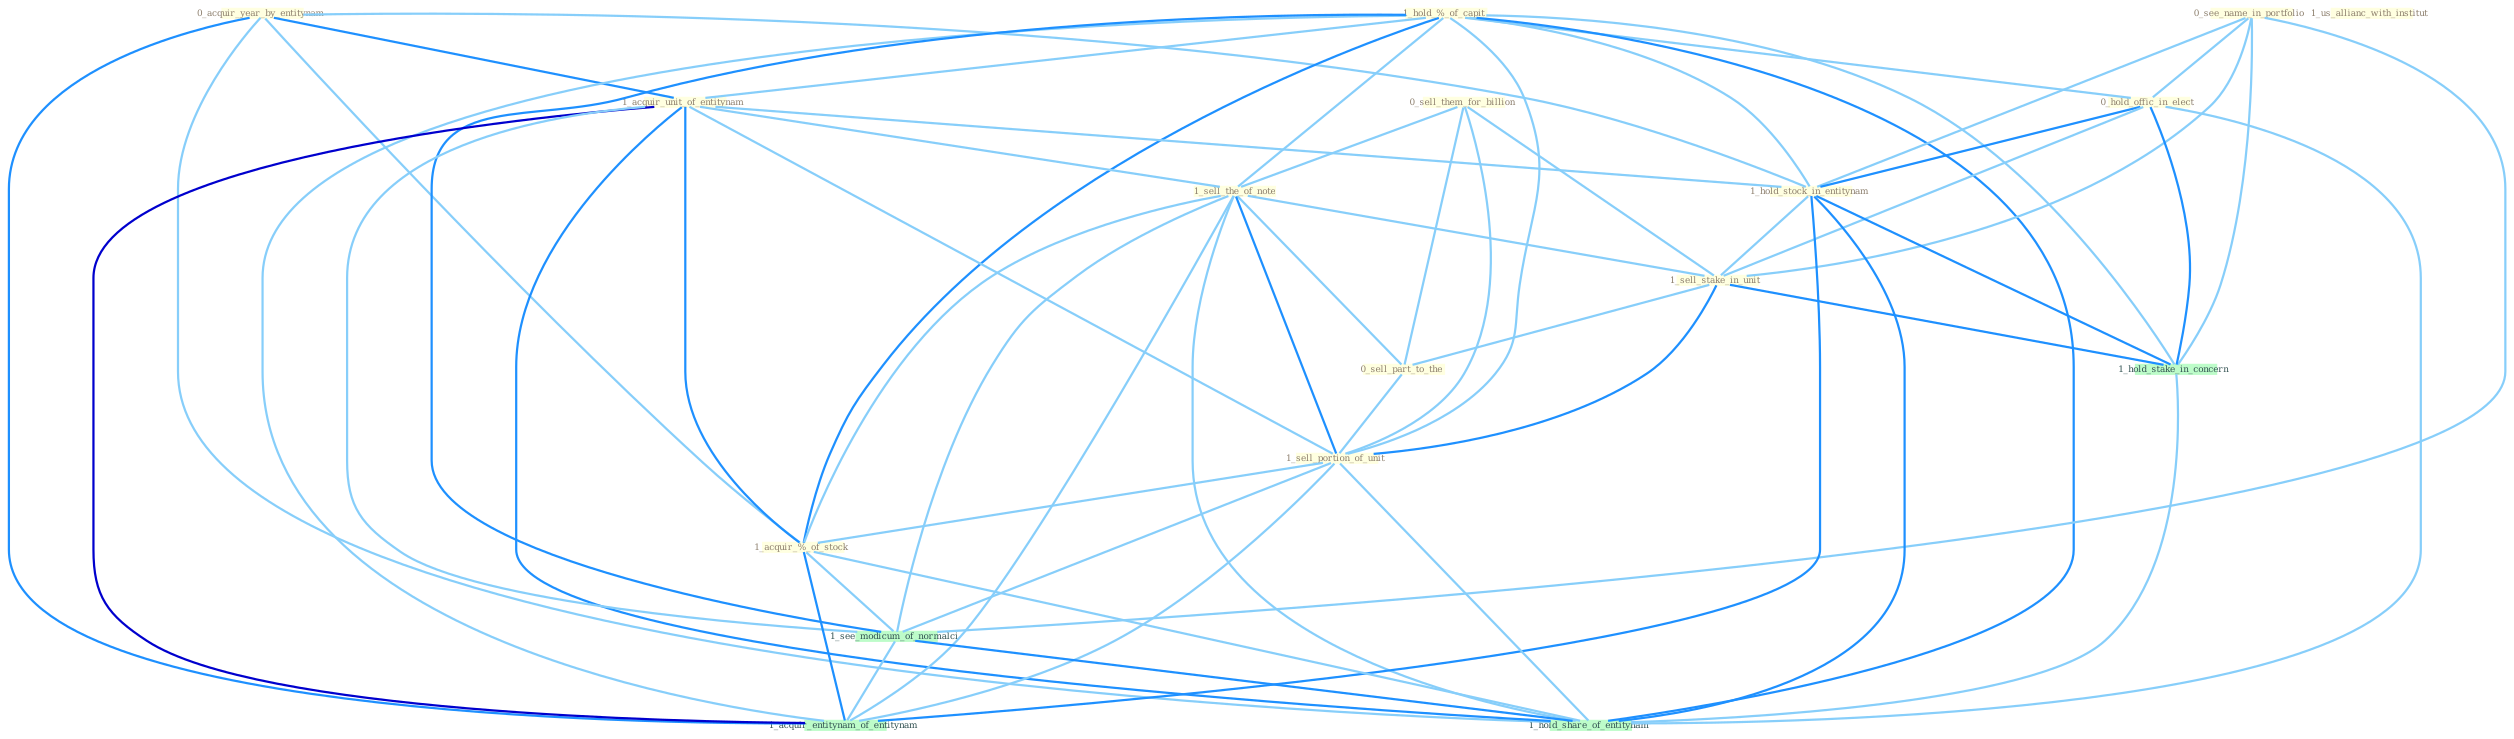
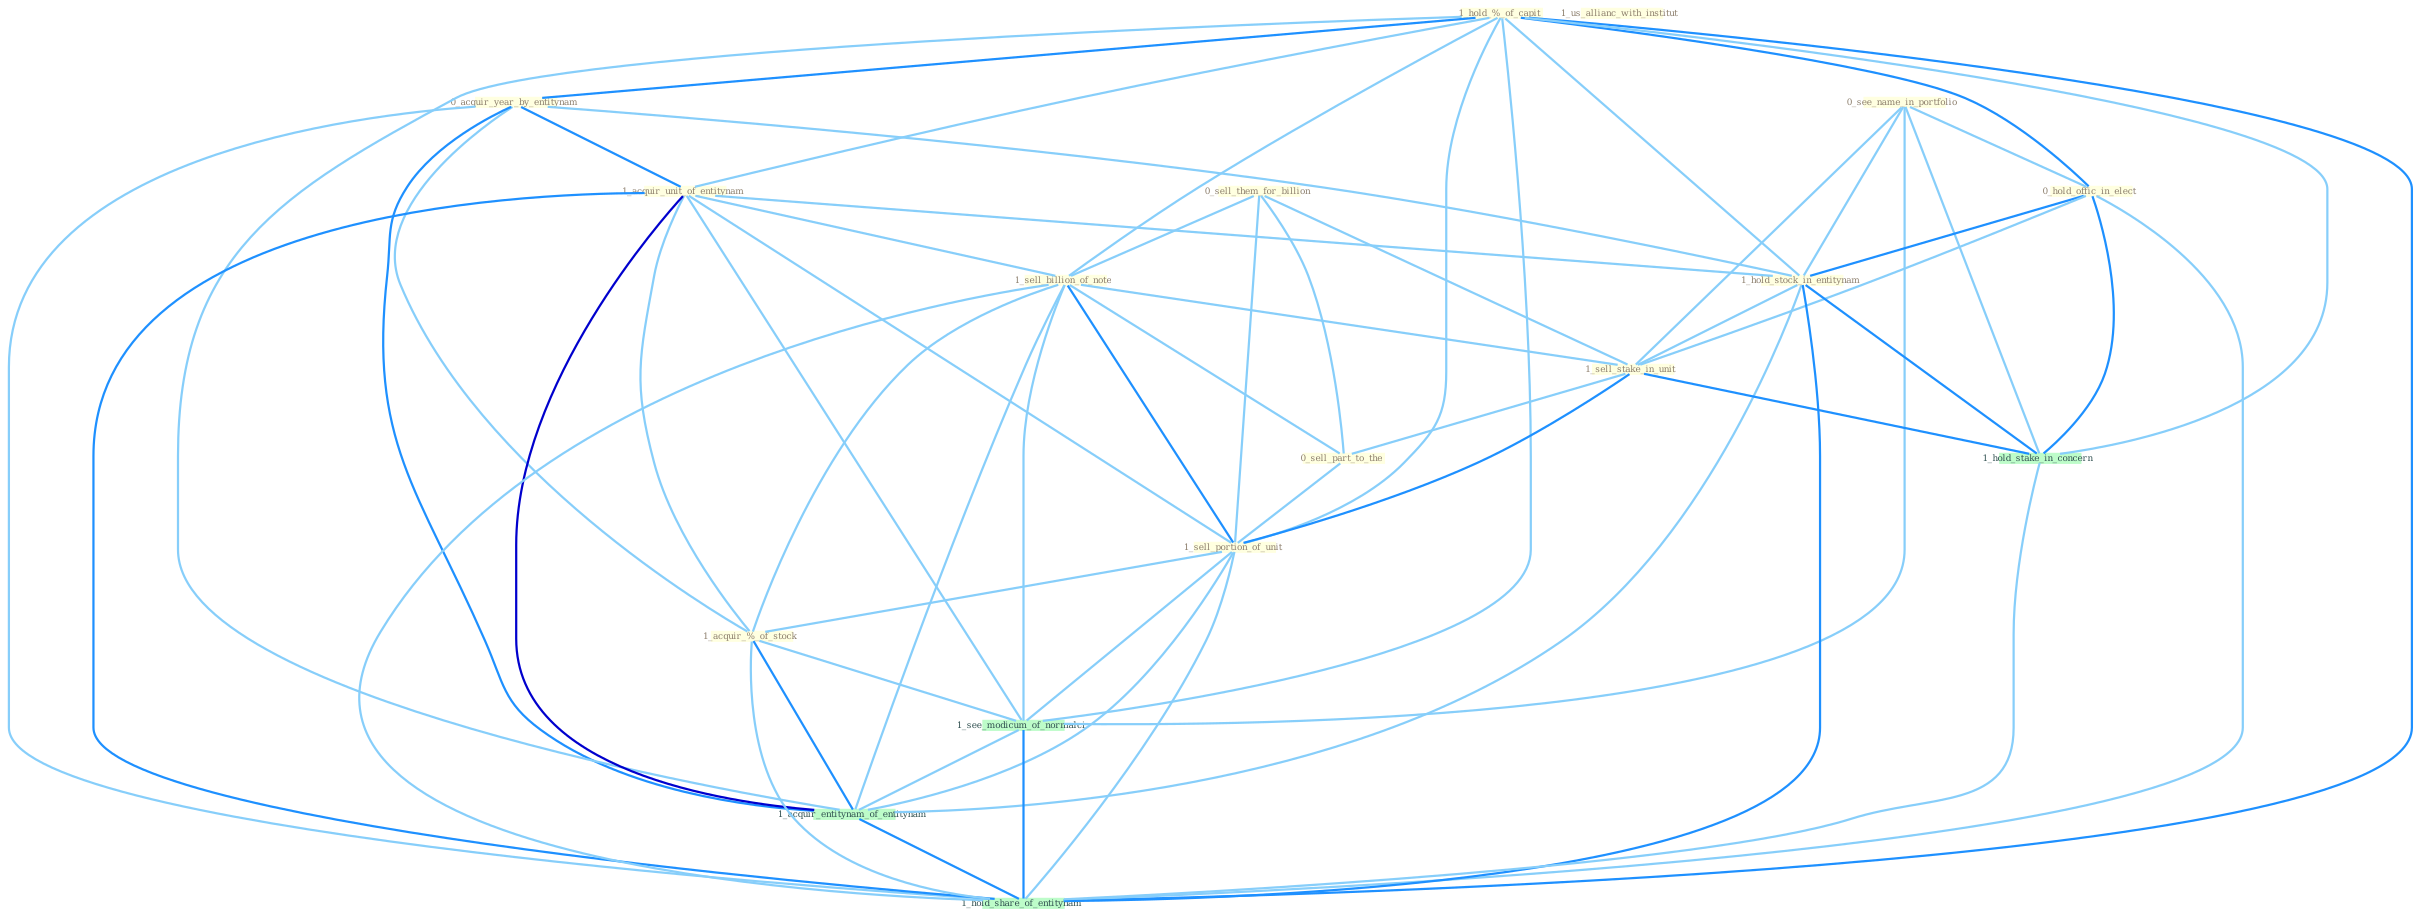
edge "1_hold_%_of_capit" -- "0_hold_offic_in_elect": color #87cefa -> #1e90ff
node "1_sell_the_of_note": label "1_sell_the_of_note" -> "1_sell_billion_of_note"
edge "1_hold_%_of_capit" -- "1_acquir_%_of_stock": now "1_hold_%_of_capit" -- "0_acquir_year_by_entitynam"
edge "1_hold_%_of_capit" -- "1_see_modicum_of_normalci": color #1e90ff -> #87cefa
edge "1_acquir_unit_of_entitynam" -- "1_acquir_%_of_stock": color #1e90ff -> #87cefa
edge "1_hold_stock_in_entitynam" -- "1_acquir_entitynam_of_entitynam": color #1e90ff -> #87cefa
edge "1_acquir_entitynam_of_entitynam" -- "1_hold_share_of_entitynam": added
